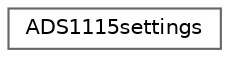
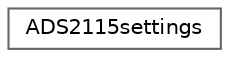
node "ADS1115settings": label "ADS1115settings" -> "ADS2115settings"
